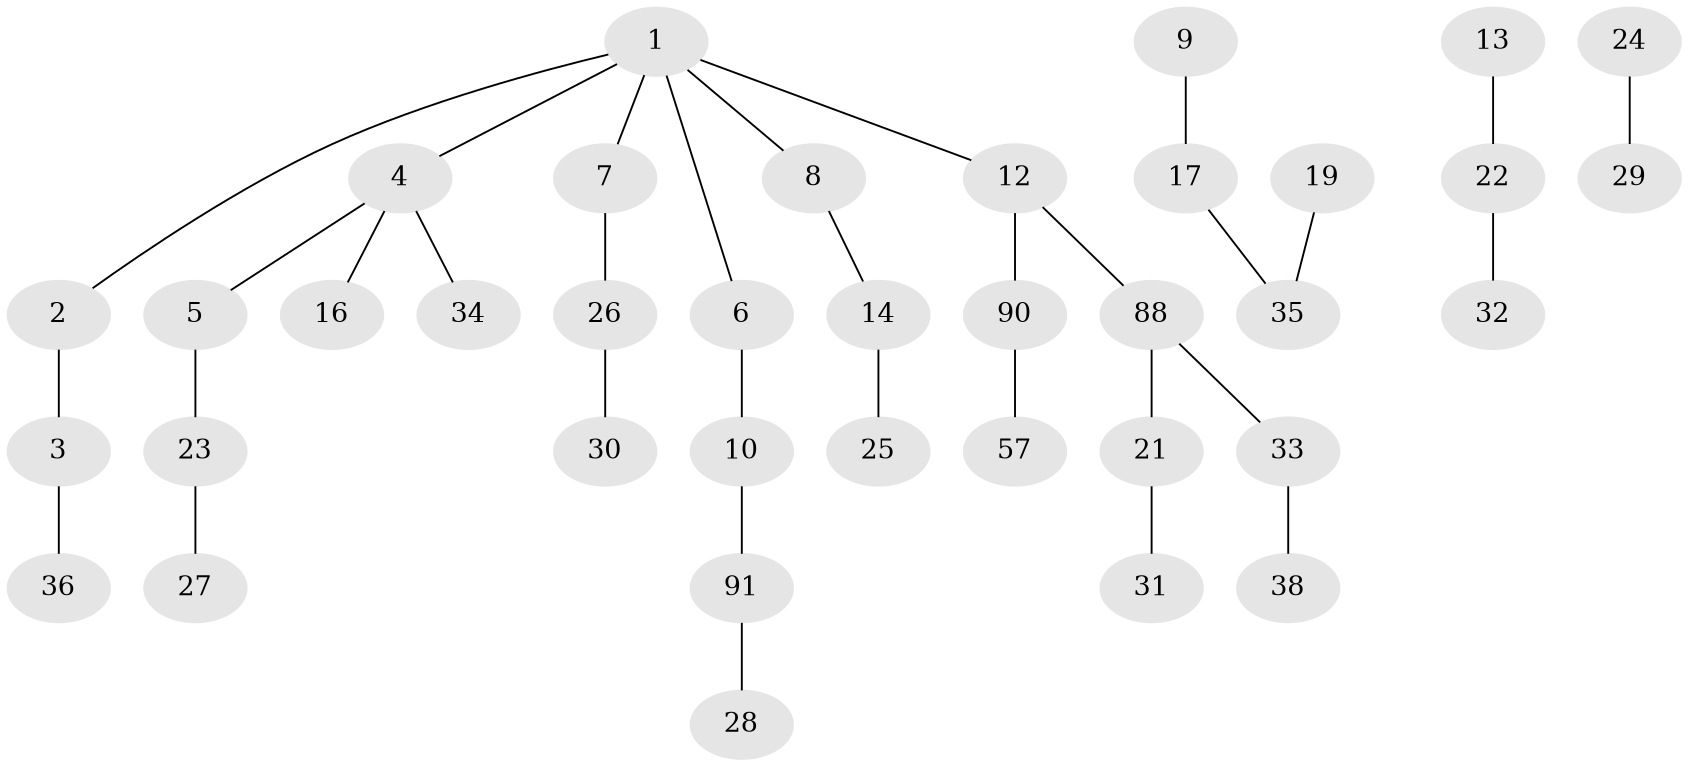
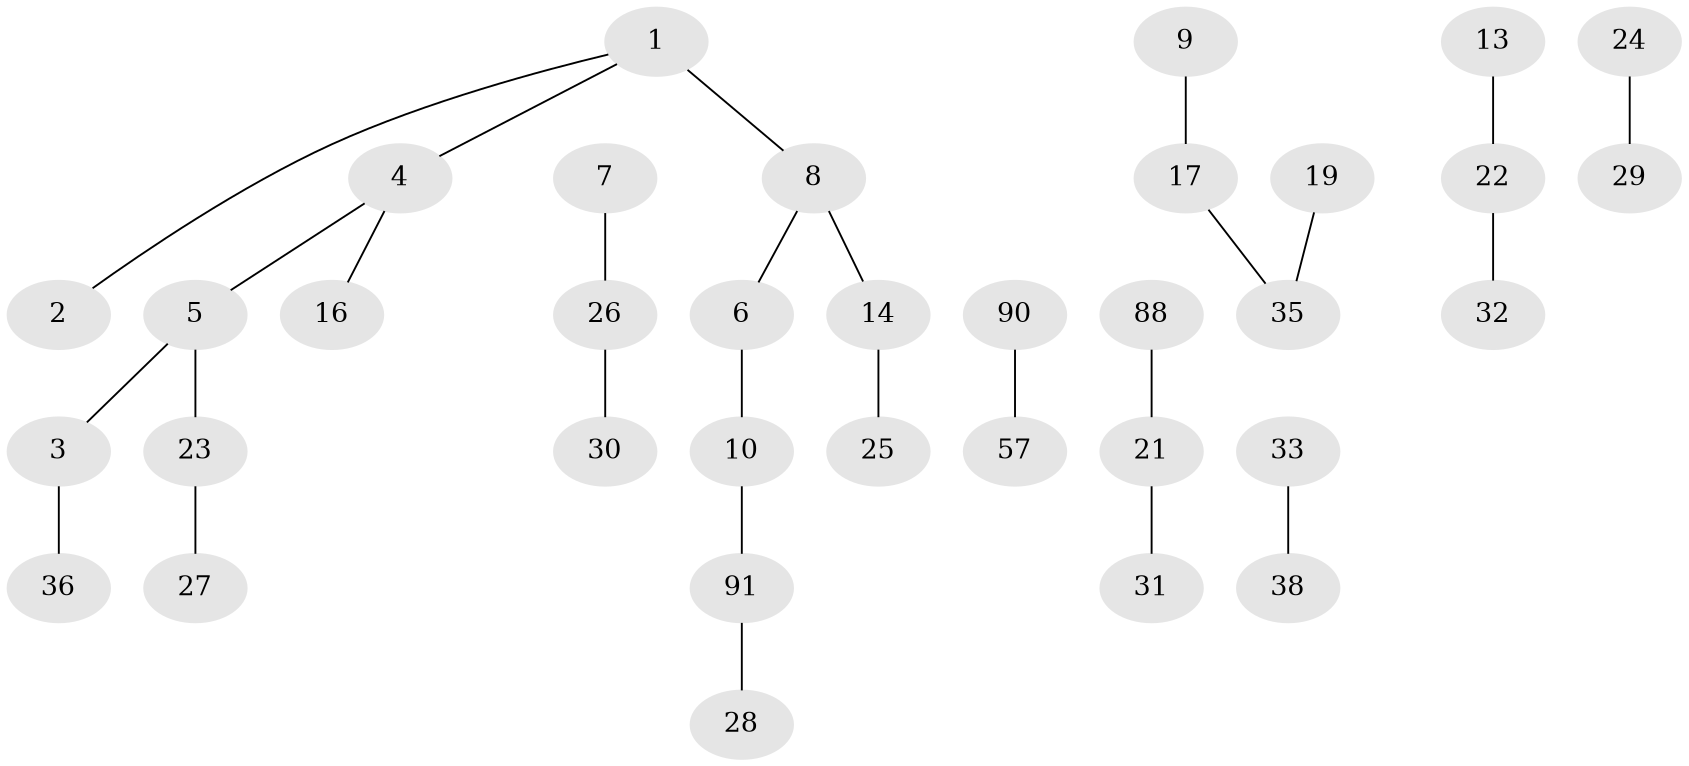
edge "1" -- "7": removed
edge "1" -- "6": now "8" -- "6"
node "12": removed
node "34": removed
edge "2" -- "3": now "5" -- "3"
edge "88" -- "33": removed
